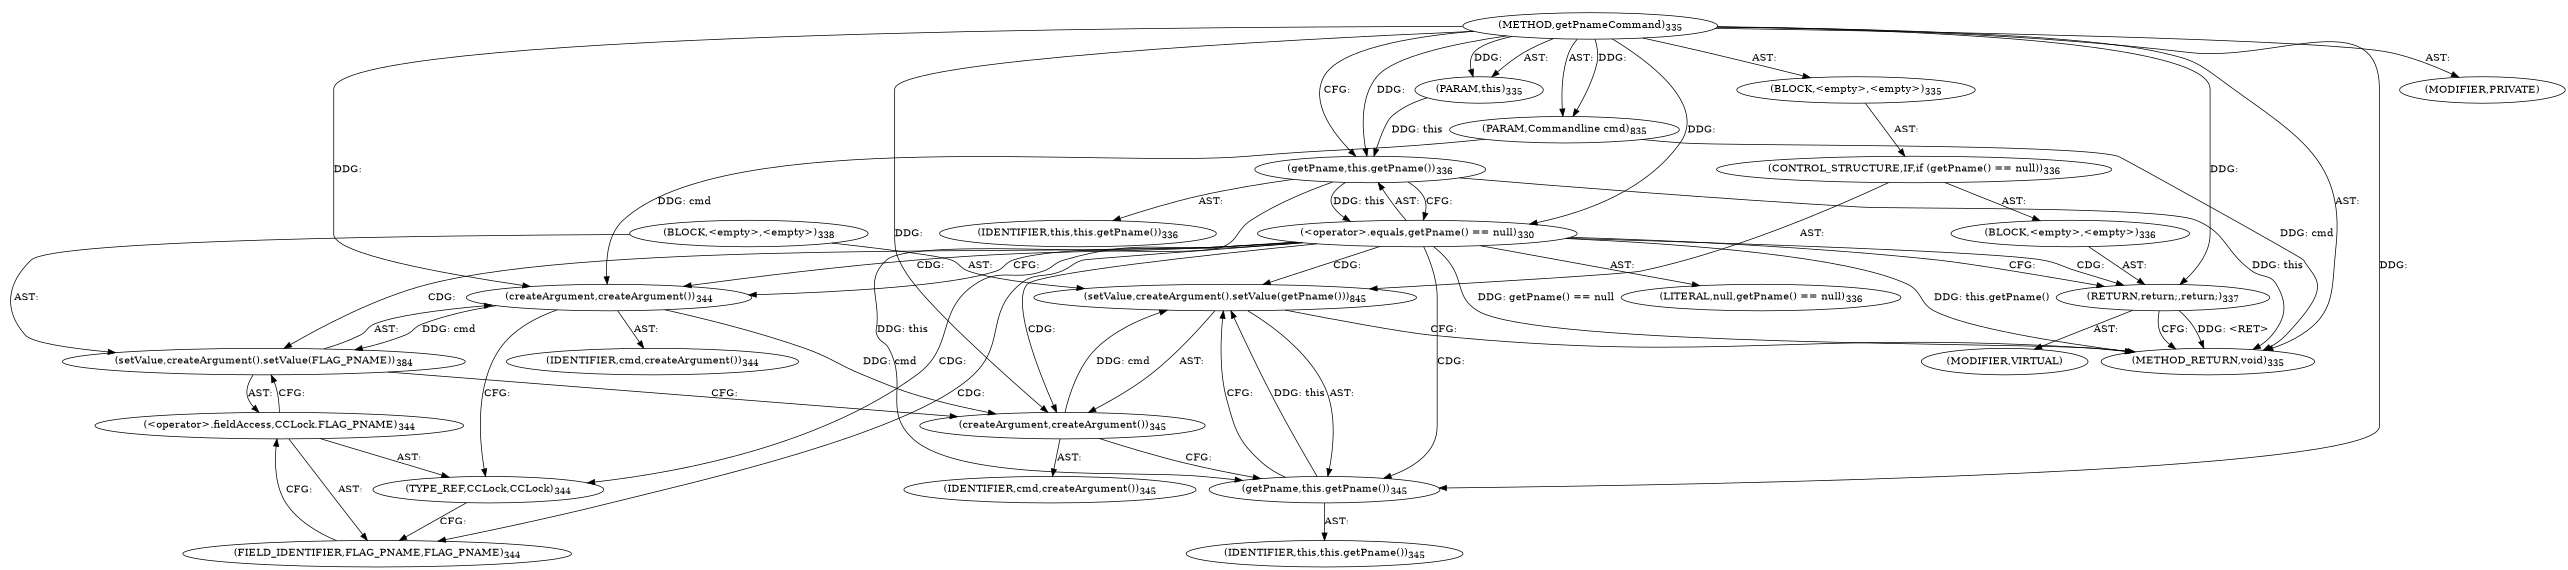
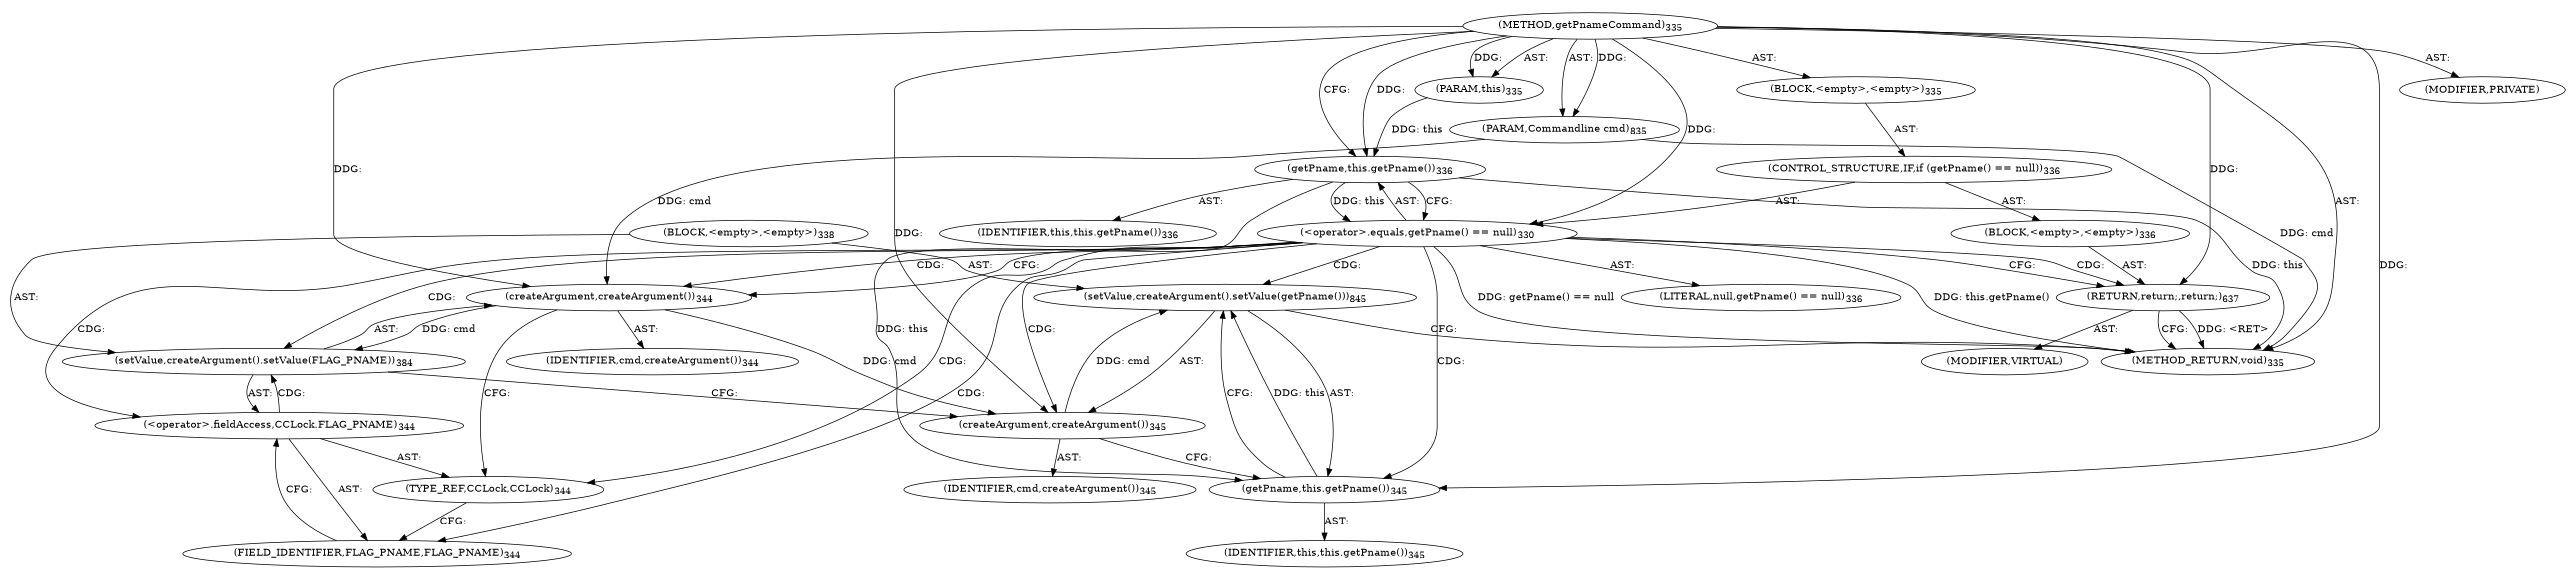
edge "(<operator>.equals,getPname() == null)" -> "(<operator>.fieldAccess,CCLock.FLAG_PNAME)": added, label "CDG:"
edge "(CONTROL_STRUCTURE,IF,if (getPname() == null))" -> "(setValue,createArgument().setValue(getPname()))": now "(CONTROL_STRUCTURE,IF,if (getPname() == null))" -> "(<operator>.equals,getPname() == null)"
node "(RETURN,return;,return;)": text "337" -> "637"
edge "(<operator>.fieldAccess,CCLock.FLAG_PNAME)" -> "(setValue,createArgument().setValue(FLAG_PNAME))": label "CFG: " -> "CDG: "
